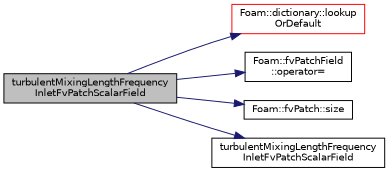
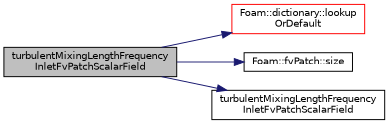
node "Foam::fvPatchField ::operator=": removed
